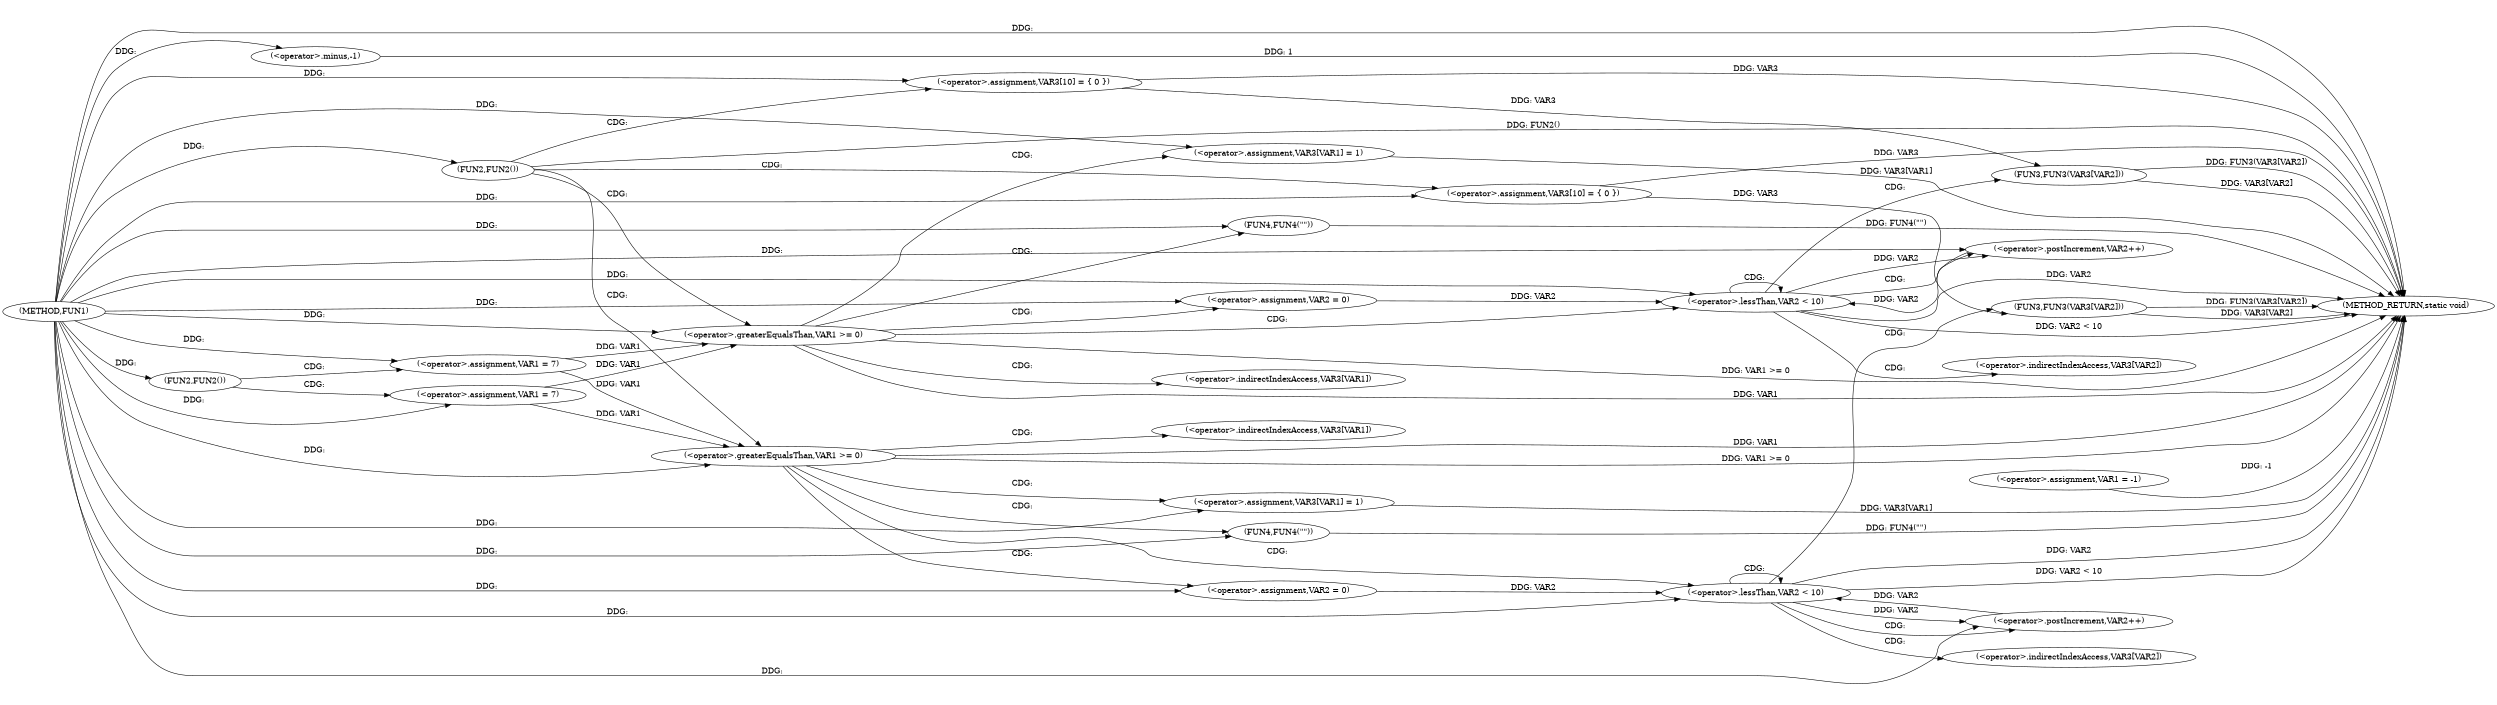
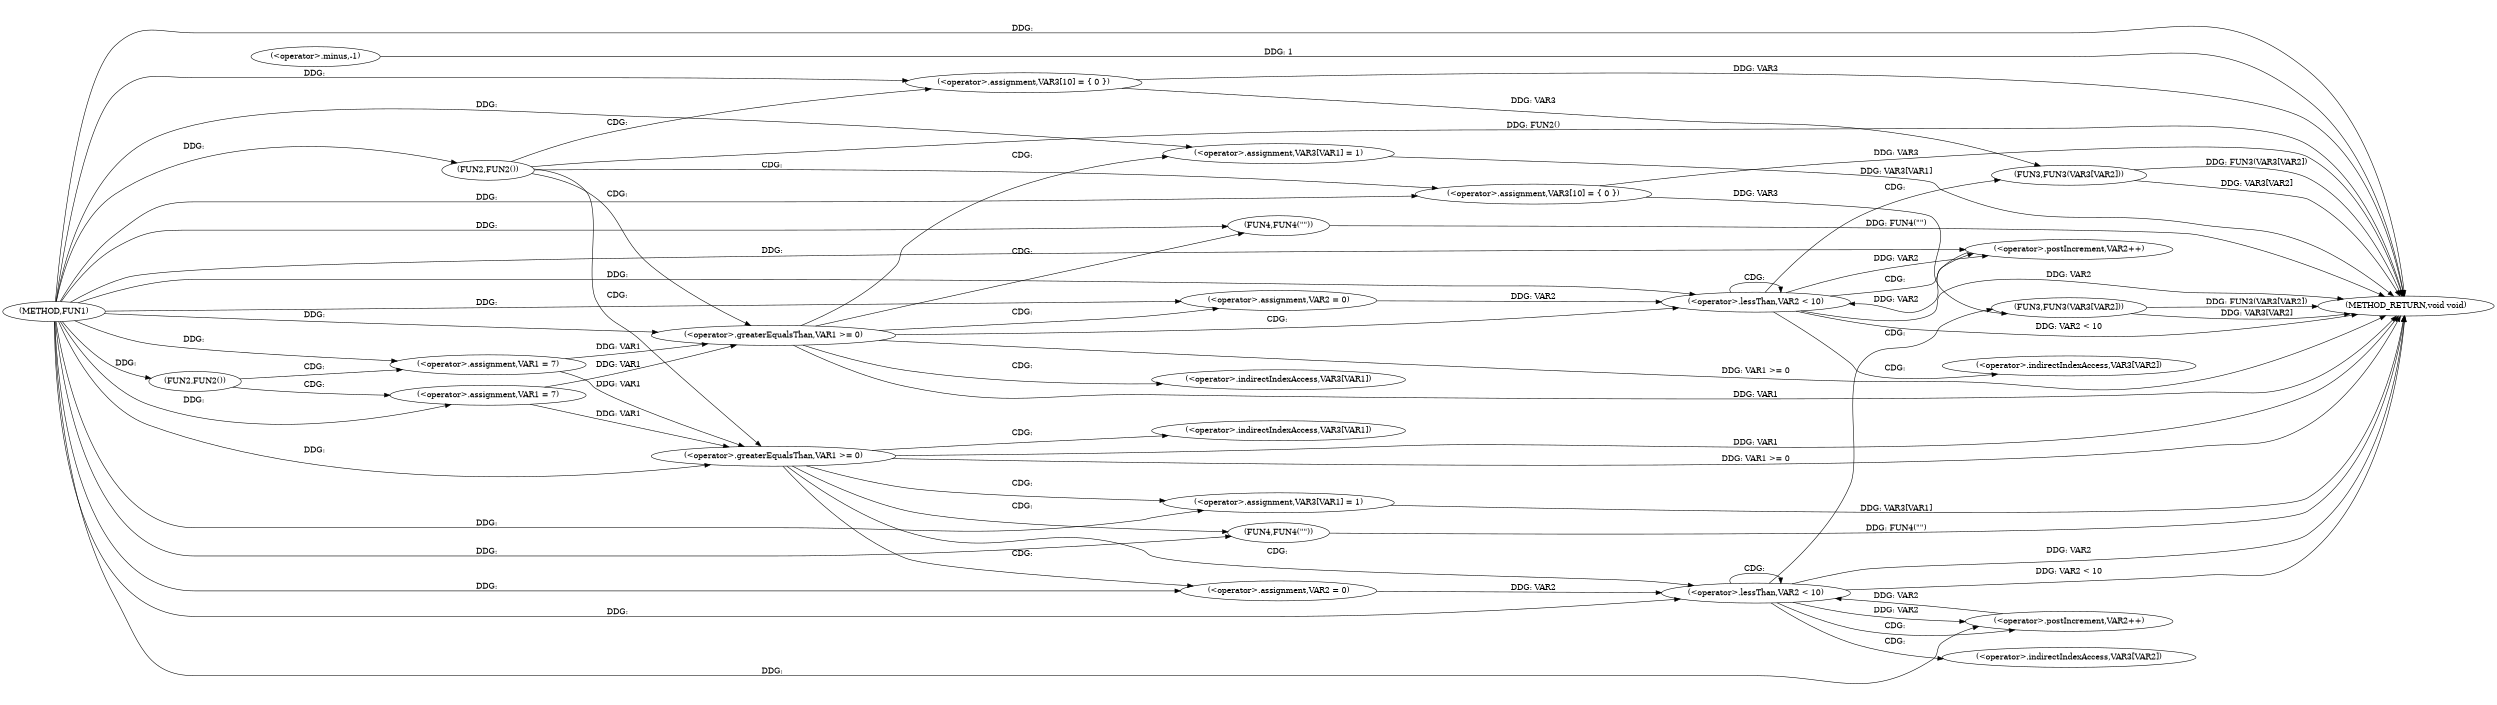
edge "(METHOD,FUN1)" -> "(<operator>.minus,-1)": removed, label "DDG:"
node "(METHOD_RETURN,static void)": label "(METHOD_RETURN,static void)" -> "(METHOD_RETURN,void void)"
node "(<operator>.assignment,VAR1 = -1)": removed
